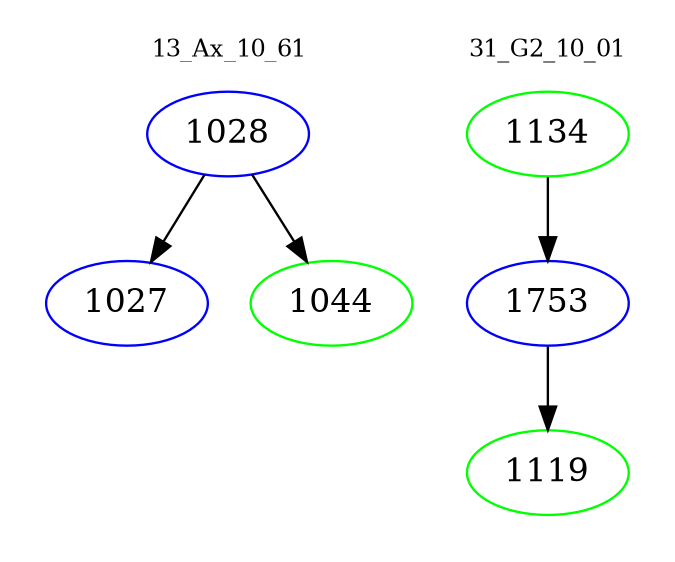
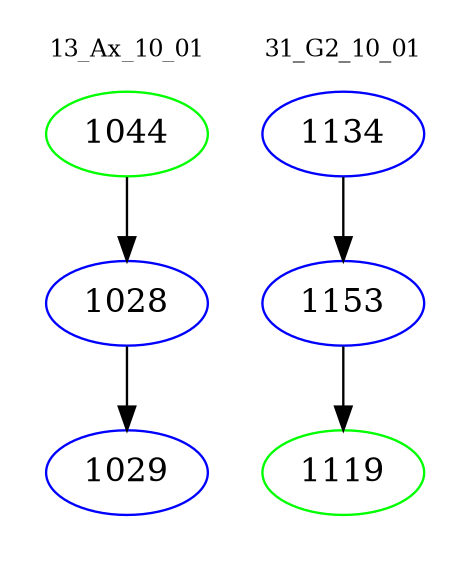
cluster "13_Ax_10_61": label "13_Ax_10_61" -> "13_Ax_10_01"
node "1134": color green -> blue
edge "1028" -> "1044": reversed
node "1027": label "1027" -> "1029"
node "1753": label "1753" -> "1153"
